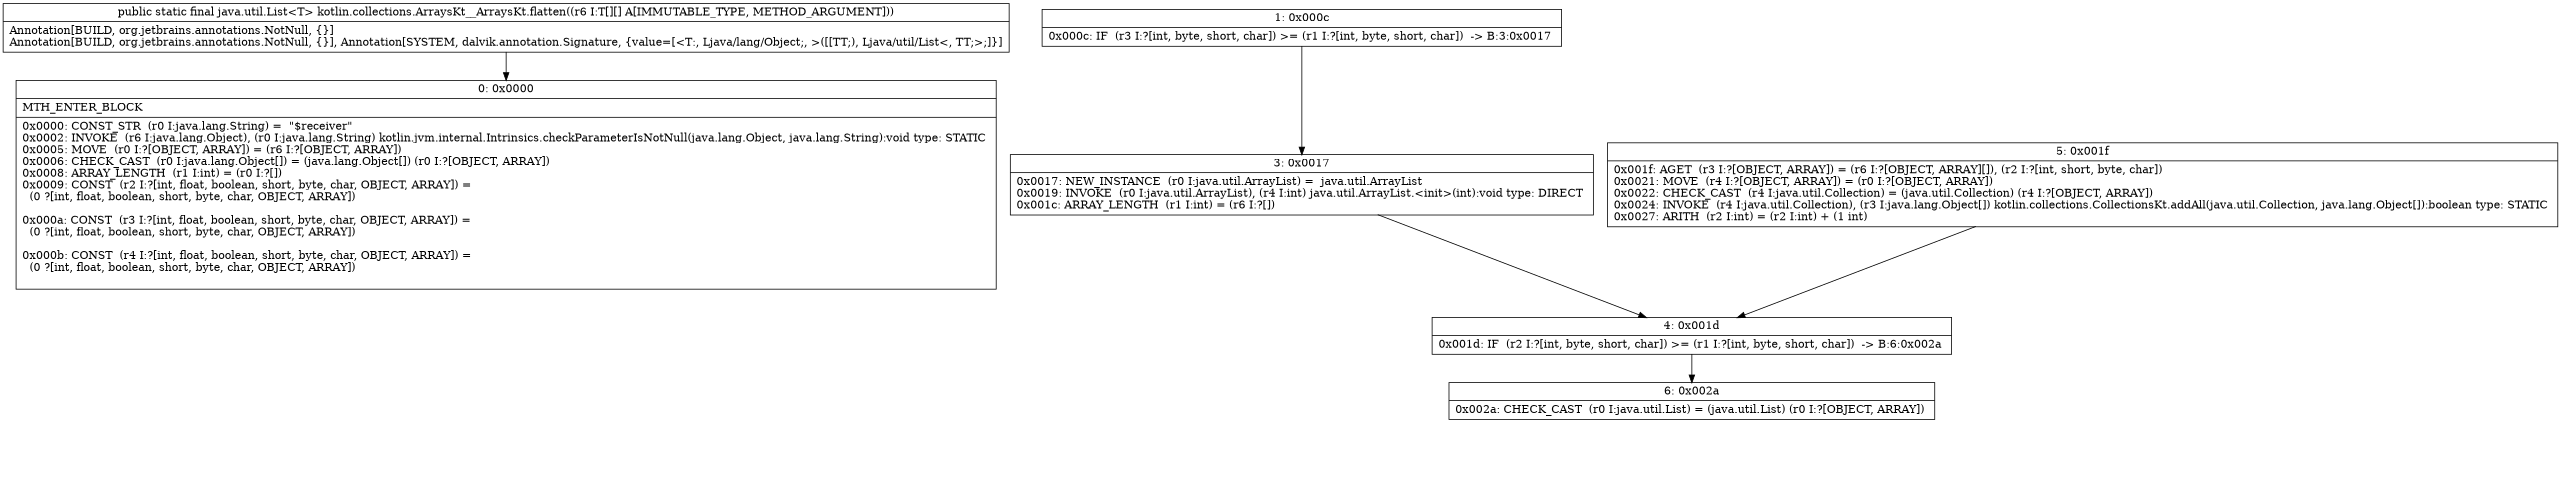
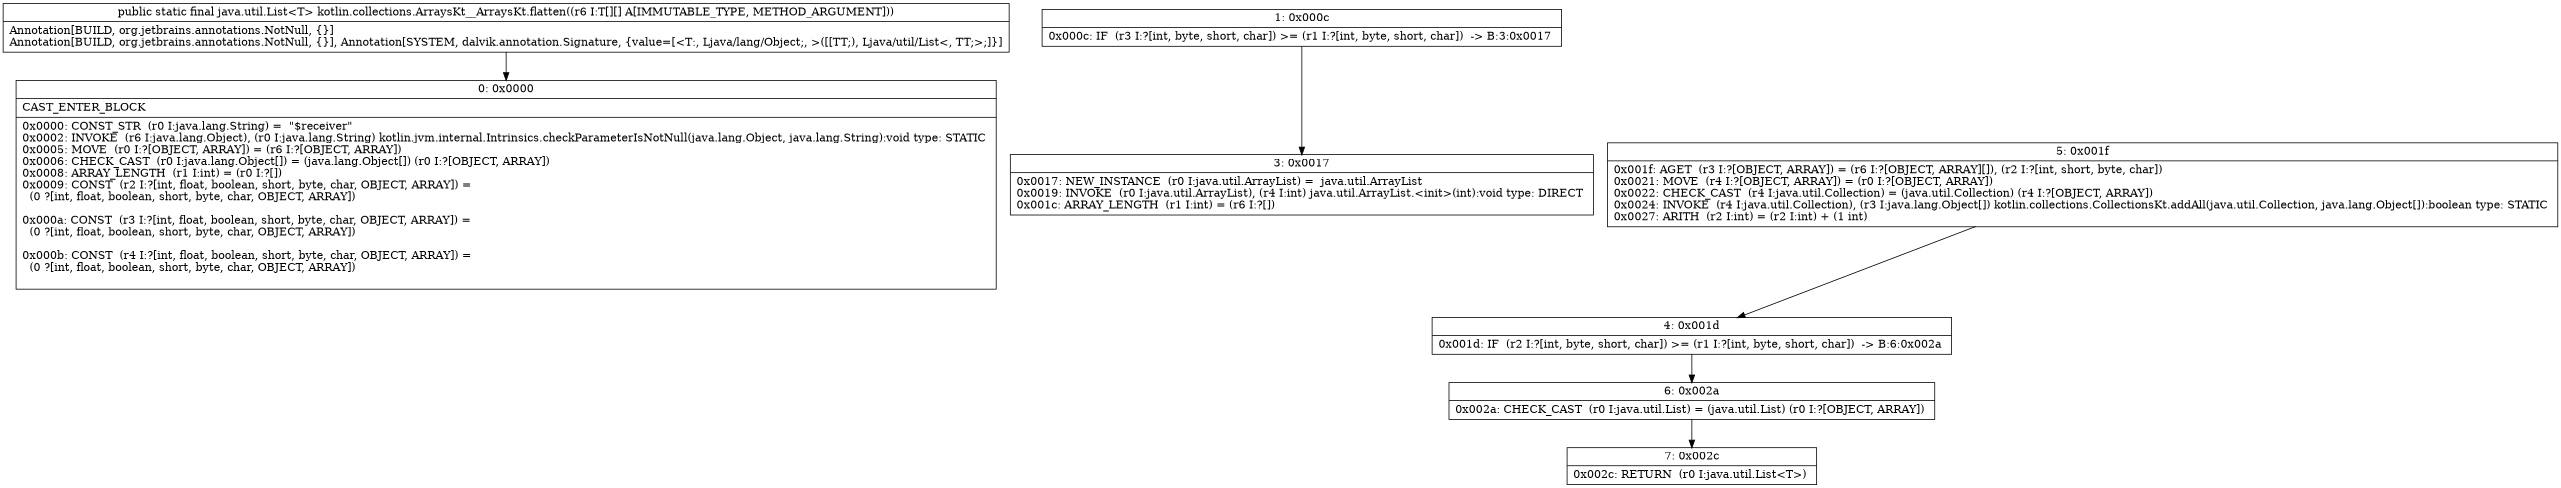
node "0: 0x0000": text "MTH_ENTER_BLOCK" -> "CAST_ENTER_BLOCK"
edge "3: 0x0017" -> "4: 0x001d": removed
node "7: 0x002c": added
